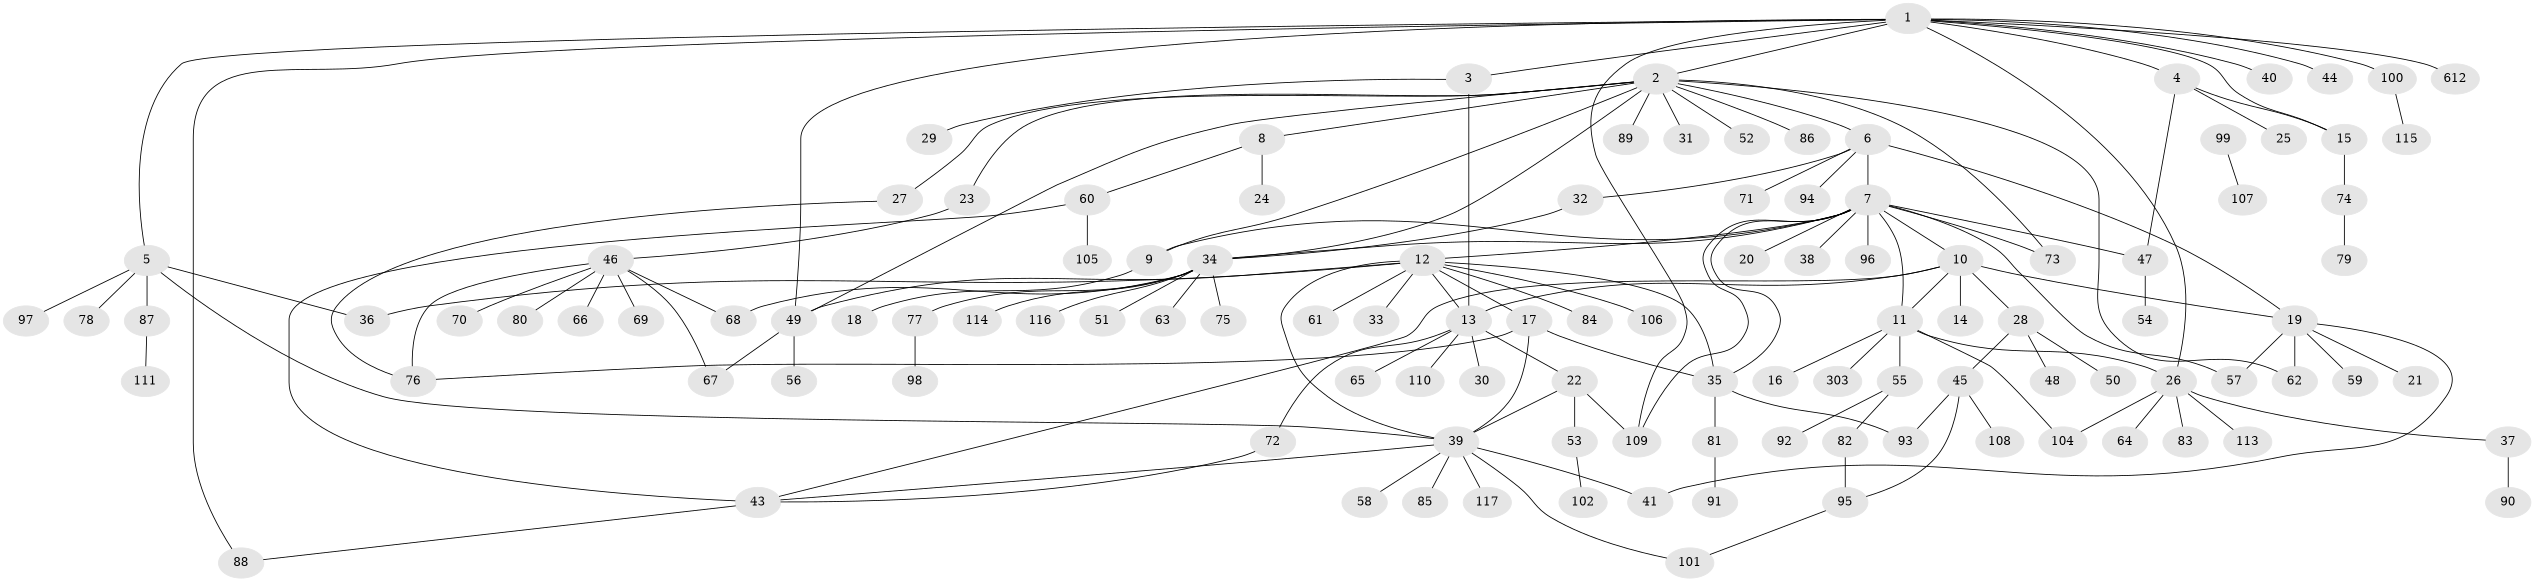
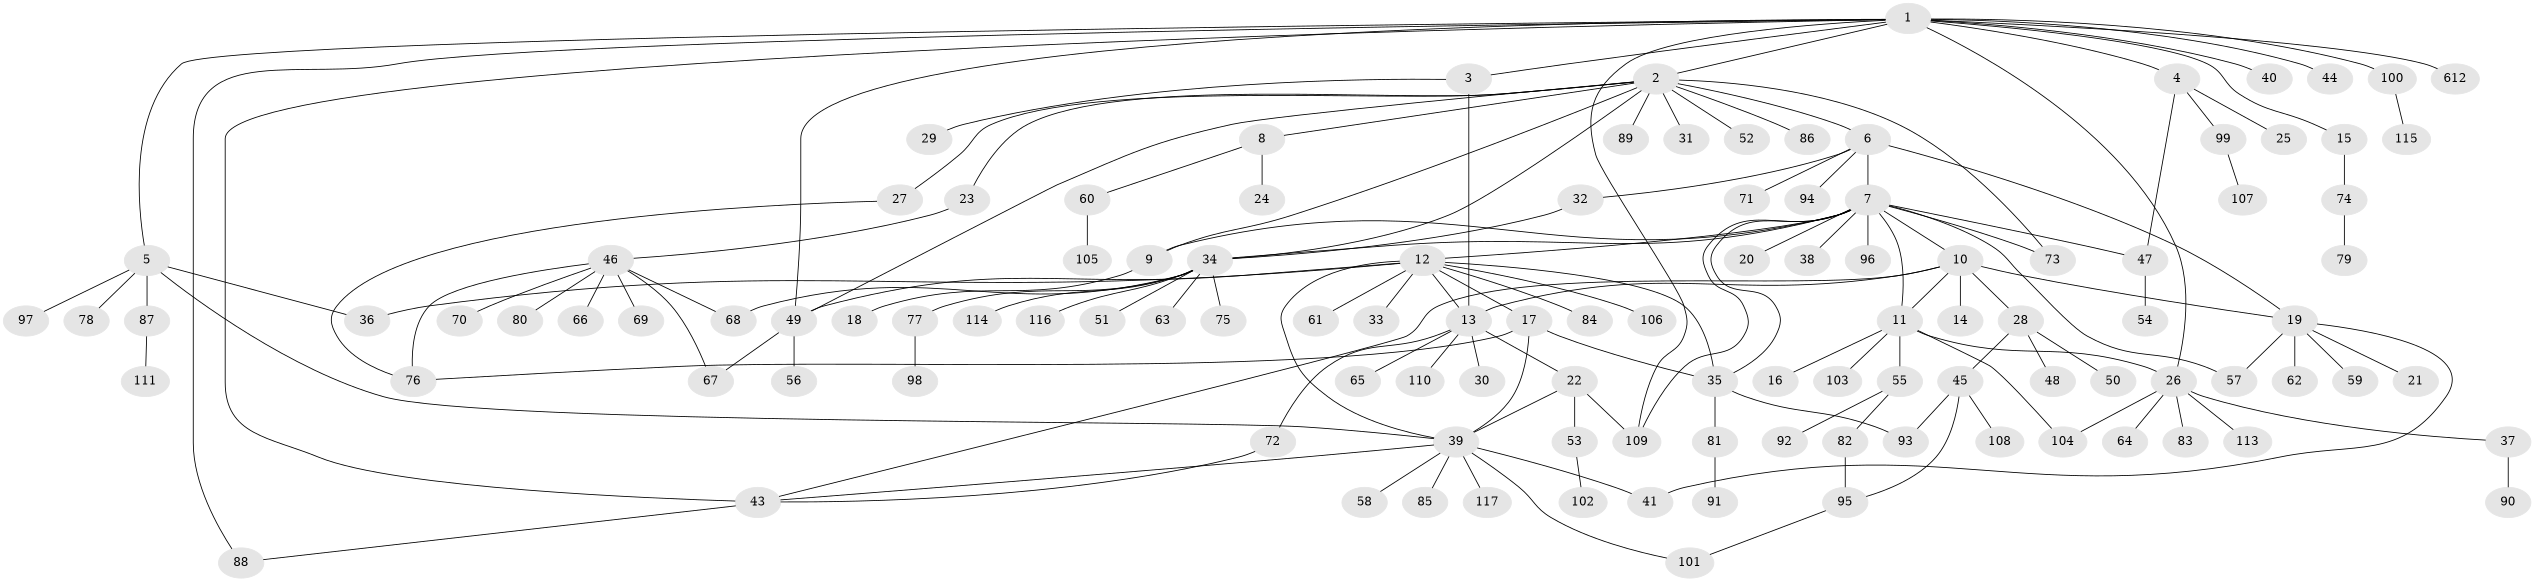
edge "4" -- "15": now "4" -- "99"
edge "2" -- "62": removed
edge "60" -- "43": now "1" -- "43"
node "303": label "303" -> "103"
